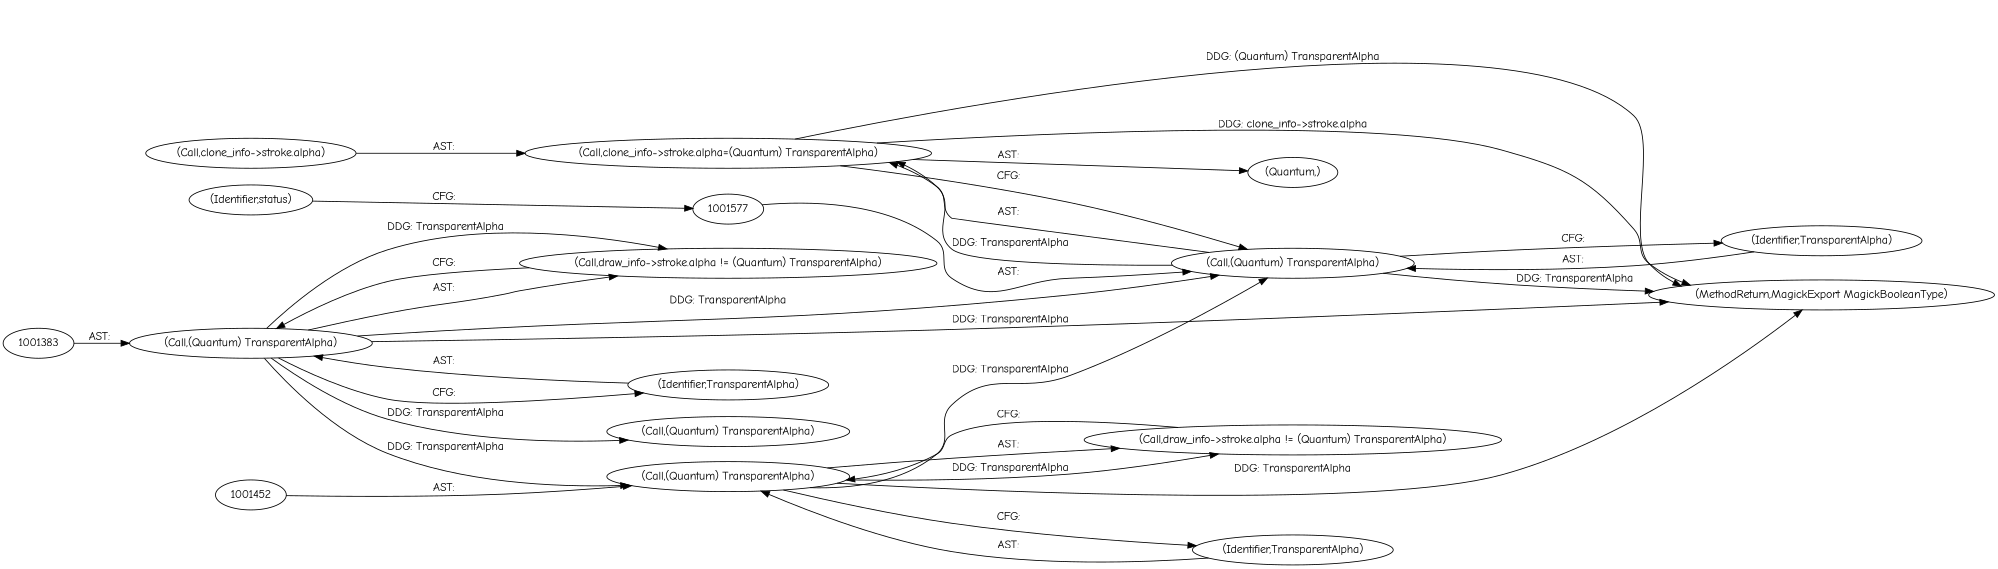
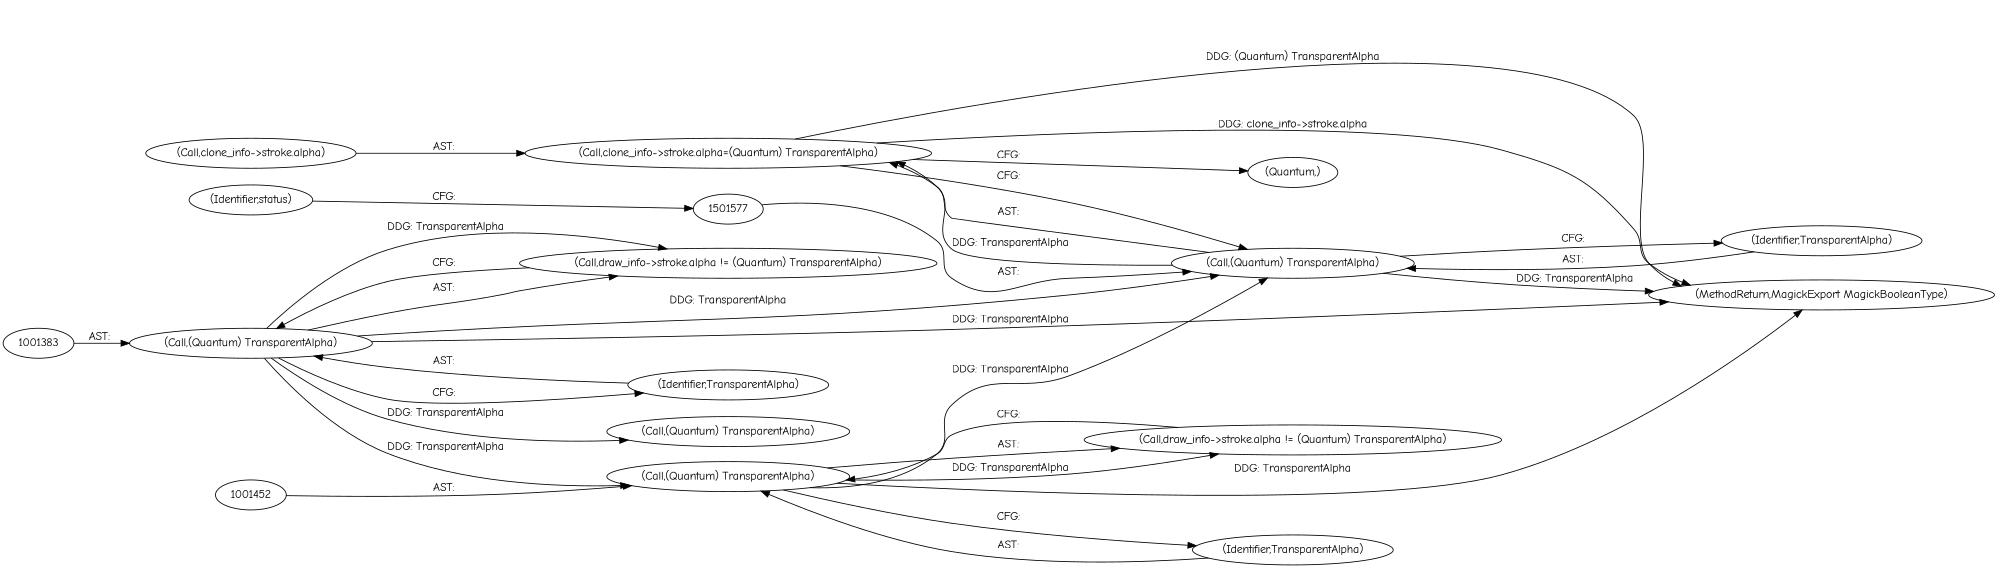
edge "(Call,clone_info->stroke.alpha=(Quantum) TransparentAlpha)" -> "(Quantum,)": label "AST: " -> "CFG: "
node "1001577": label "1001577" -> "1501577"
